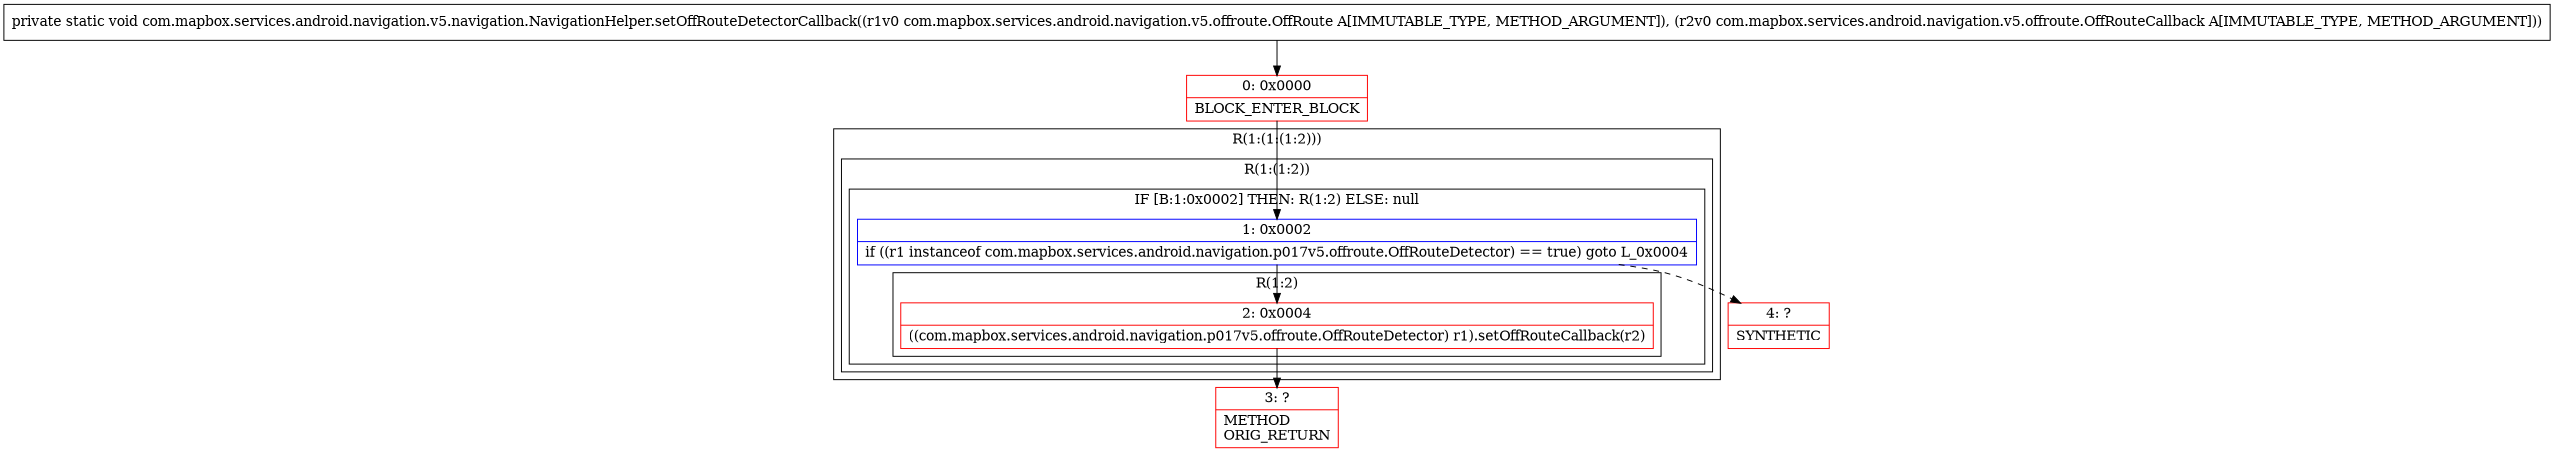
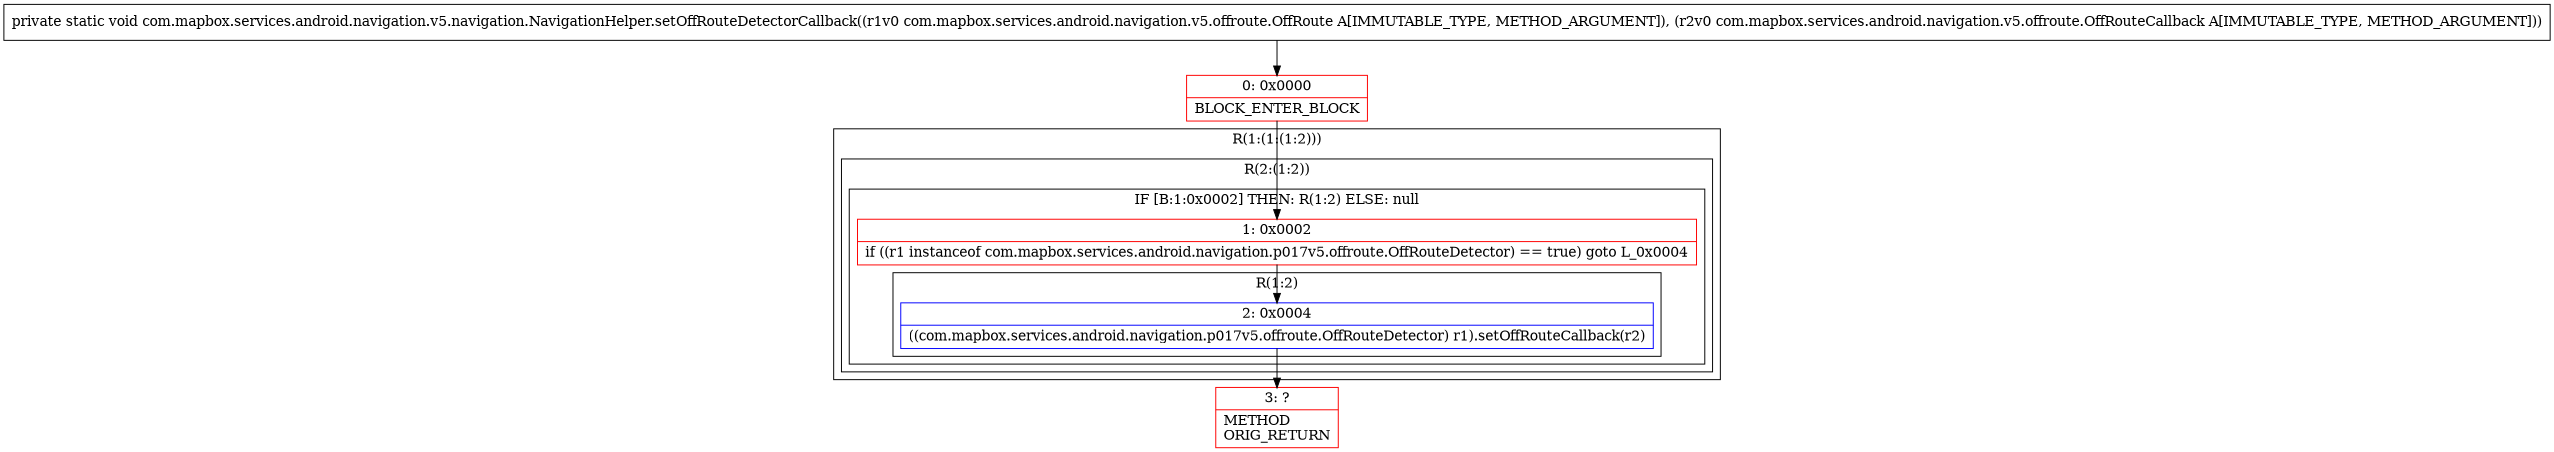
cluster "R(1:(1:2))": label "R(1:(1:2))" -> "R(2:(1:2))"
node "1: 0x0002": color blue -> red
node "2: 0x0004": color red -> blue
node "4: ?": removed
